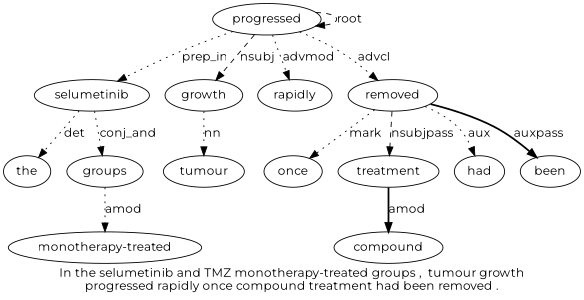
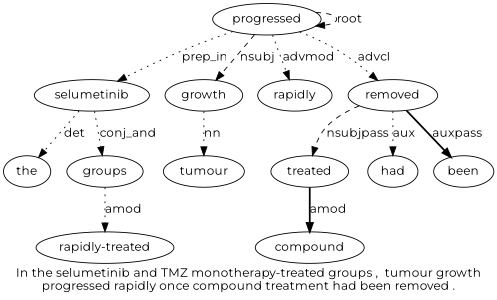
node "once": removed
node "treatment": label "treatment" -> "treated"
node "monotherapy-treated": label "monotherapy-treated" -> "rapidly-treated"
